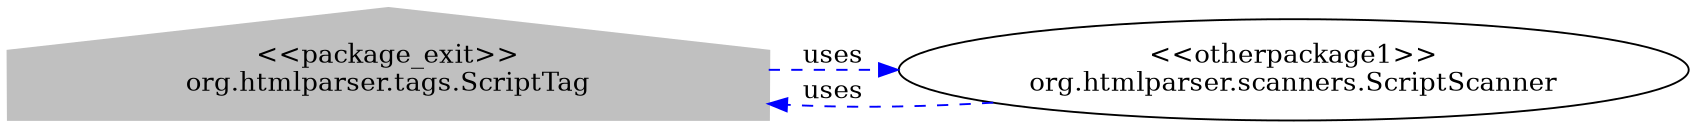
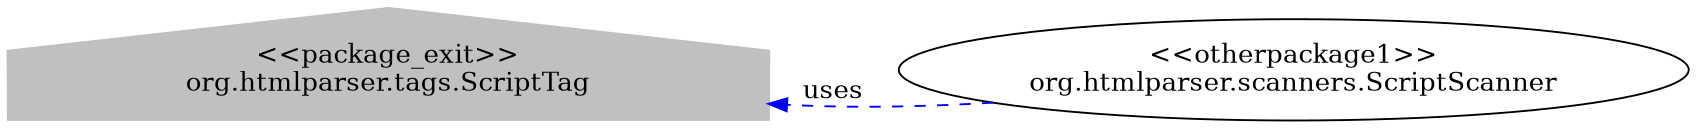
edge "<<package_exit>> org.htmlparser.tags.ScriptTag" -> "<<otherpackage1>> org.htmlparser.scanners.ScriptScanner": removed, label "uses"
